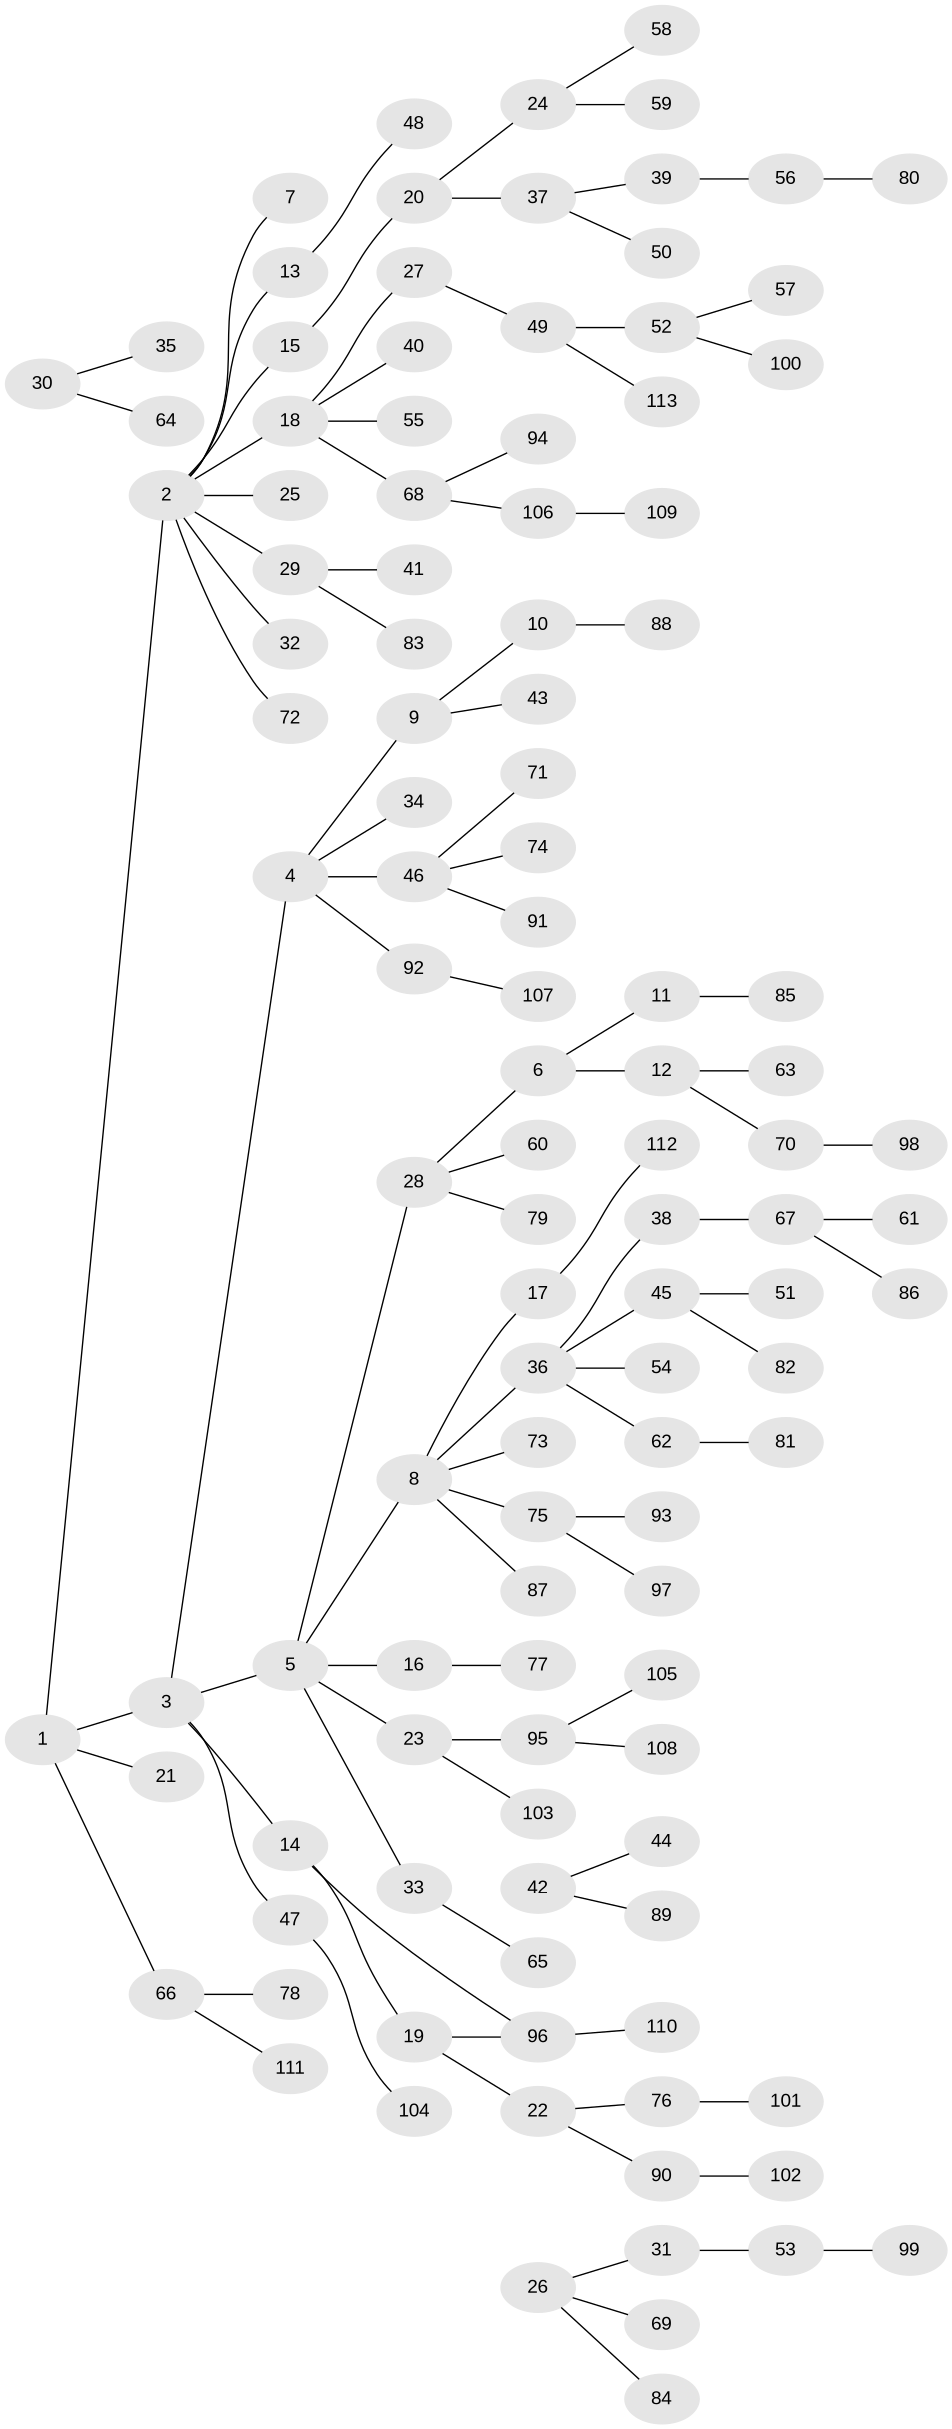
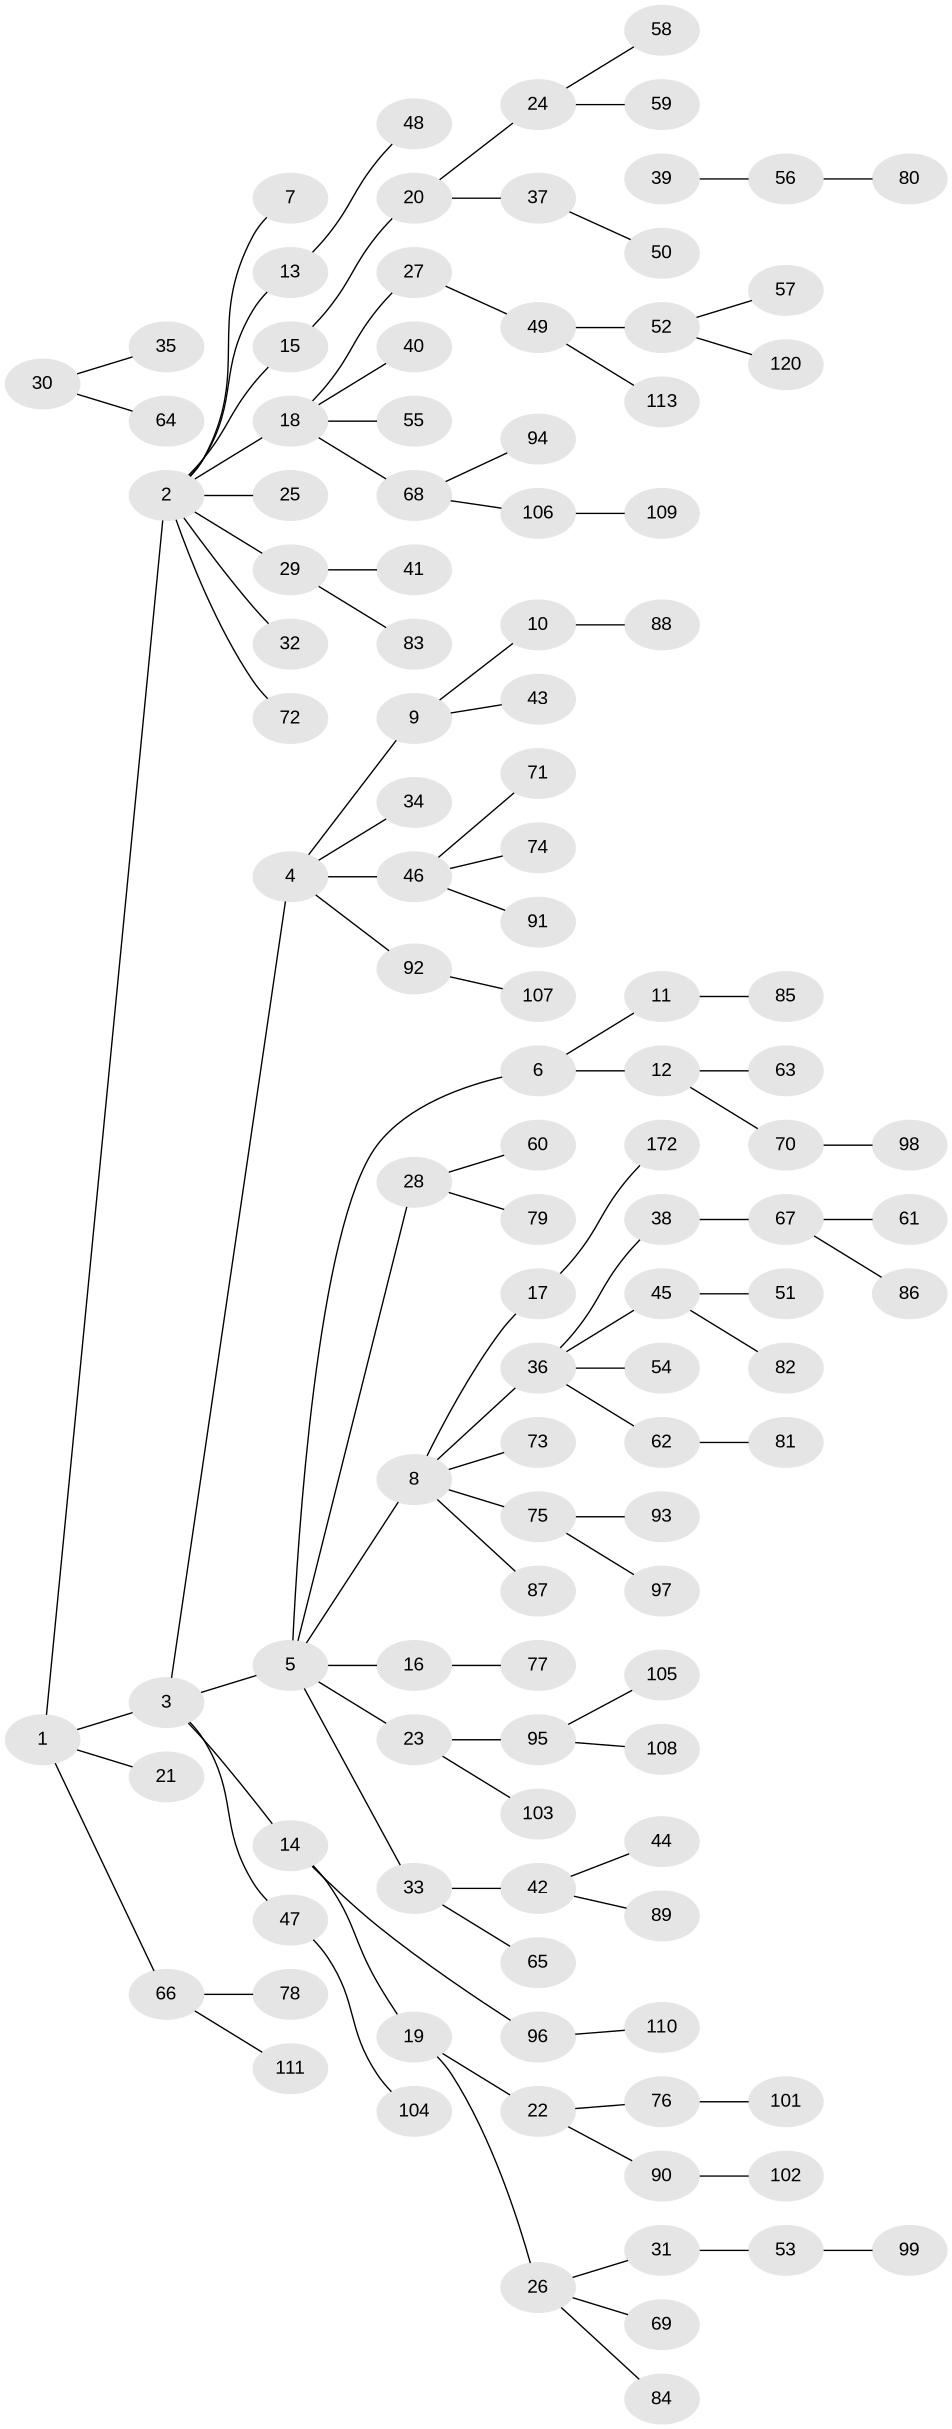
edge "39" -- "37": removed
node "100": label "100" -> "120"
edge "6" -- "28": now "6" -- "5"
node "112": label "112" -> "172"
edge "33" -- "42": added
edge "19" -- "96": now "19" -- "26"
